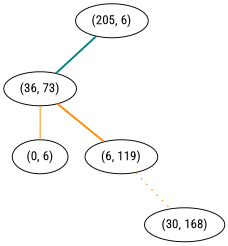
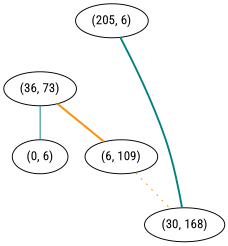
edge "(205, 6)" -- "(36, 73)": now "(205, 6)" -- "(30, 168)"
edge "(36, 73)" -- "(0, 6)": color darkorange -> teal
node "(6, 119)": label "(6, 119)" -> "(6, 109)"
